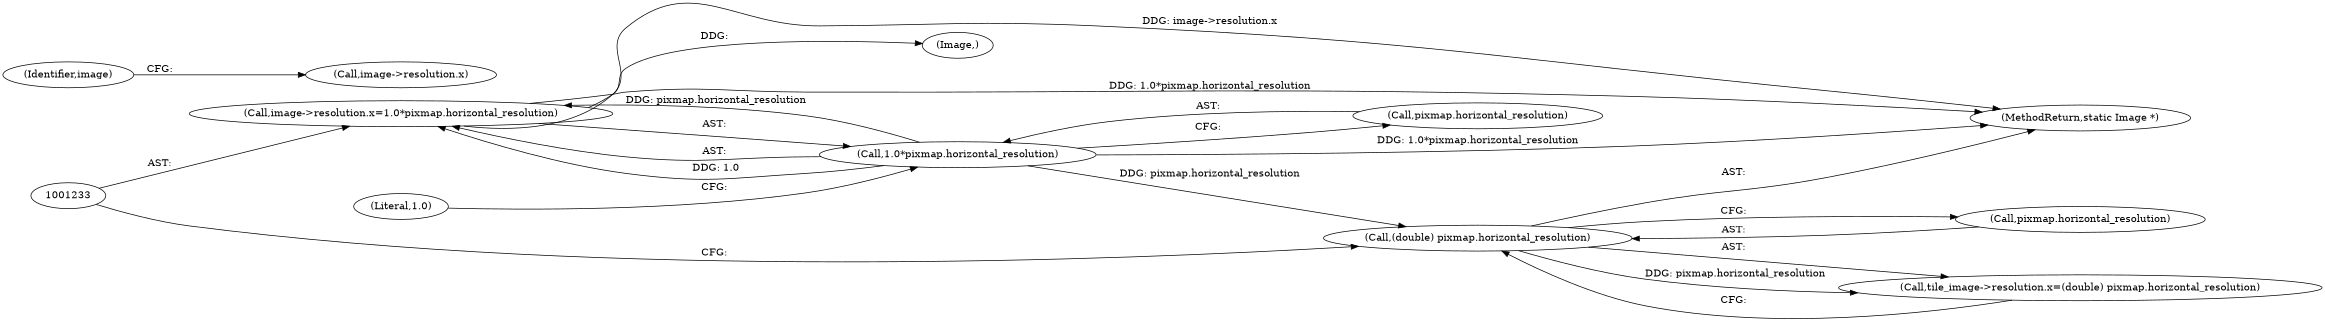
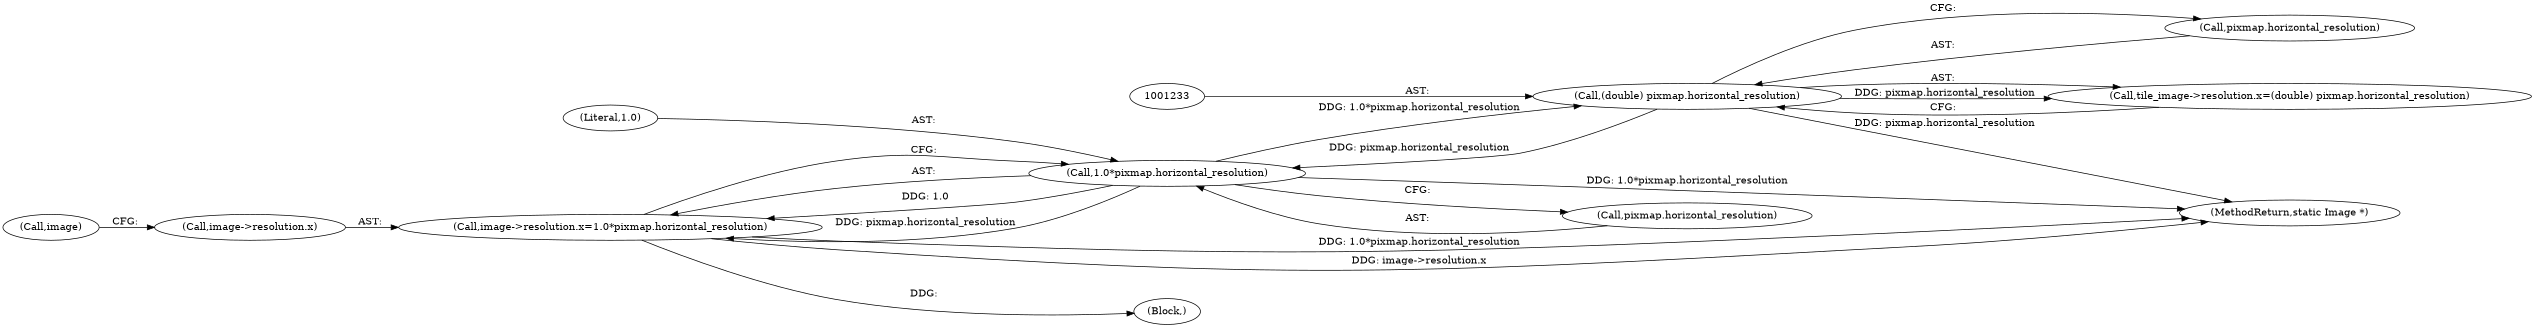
node "(Image,)": label "(Image,)" -> "(Block,)"
node "(Identifier,image)": label "(Identifier,image)" -> "(Call,image)"
edge "(Call,image->resolution.x=1.0*pixmap.horizontal_resolution)" -> "(Call,1.0*pixmap.horizontal_resolution)": label "AST: " -> "CFG: "
edge "(Call,(double) pixmap.horizontal_resolution)" -> "(Call,1.0*pixmap.horizontal_resolution)": added, label "DDG: pixmap.horizontal_resolution"
edge "1001233" -> "(Call,image->resolution.x=1.0*pixmap.horizontal_resolution)": now "(Call,image->resolution.x)" -> "(Call,image->resolution.x=1.0*pixmap.horizontal_resolution)"
edge "(Call,(double) pixmap.horizontal_resolution)" -> "(MethodReturn,static Image *)": label "AST: " -> "DDG: pixmap.horizontal_resolution"
edge "(Call,1.0*pixmap.horizontal_resolution)" -> "(Call,(double) pixmap.horizontal_resolution)": label "DDG: pixmap.horizontal_resolution" -> "DDG: 1.0*pixmap.horizontal_resolution"
edge "(Literal,1.0)" -> "(Call,1.0*pixmap.horizontal_resolution)": label "CFG: " -> "AST: "
edge "1001233" -> "(Call,(double) pixmap.horizontal_resolution)": label "CFG: " -> "AST: "
